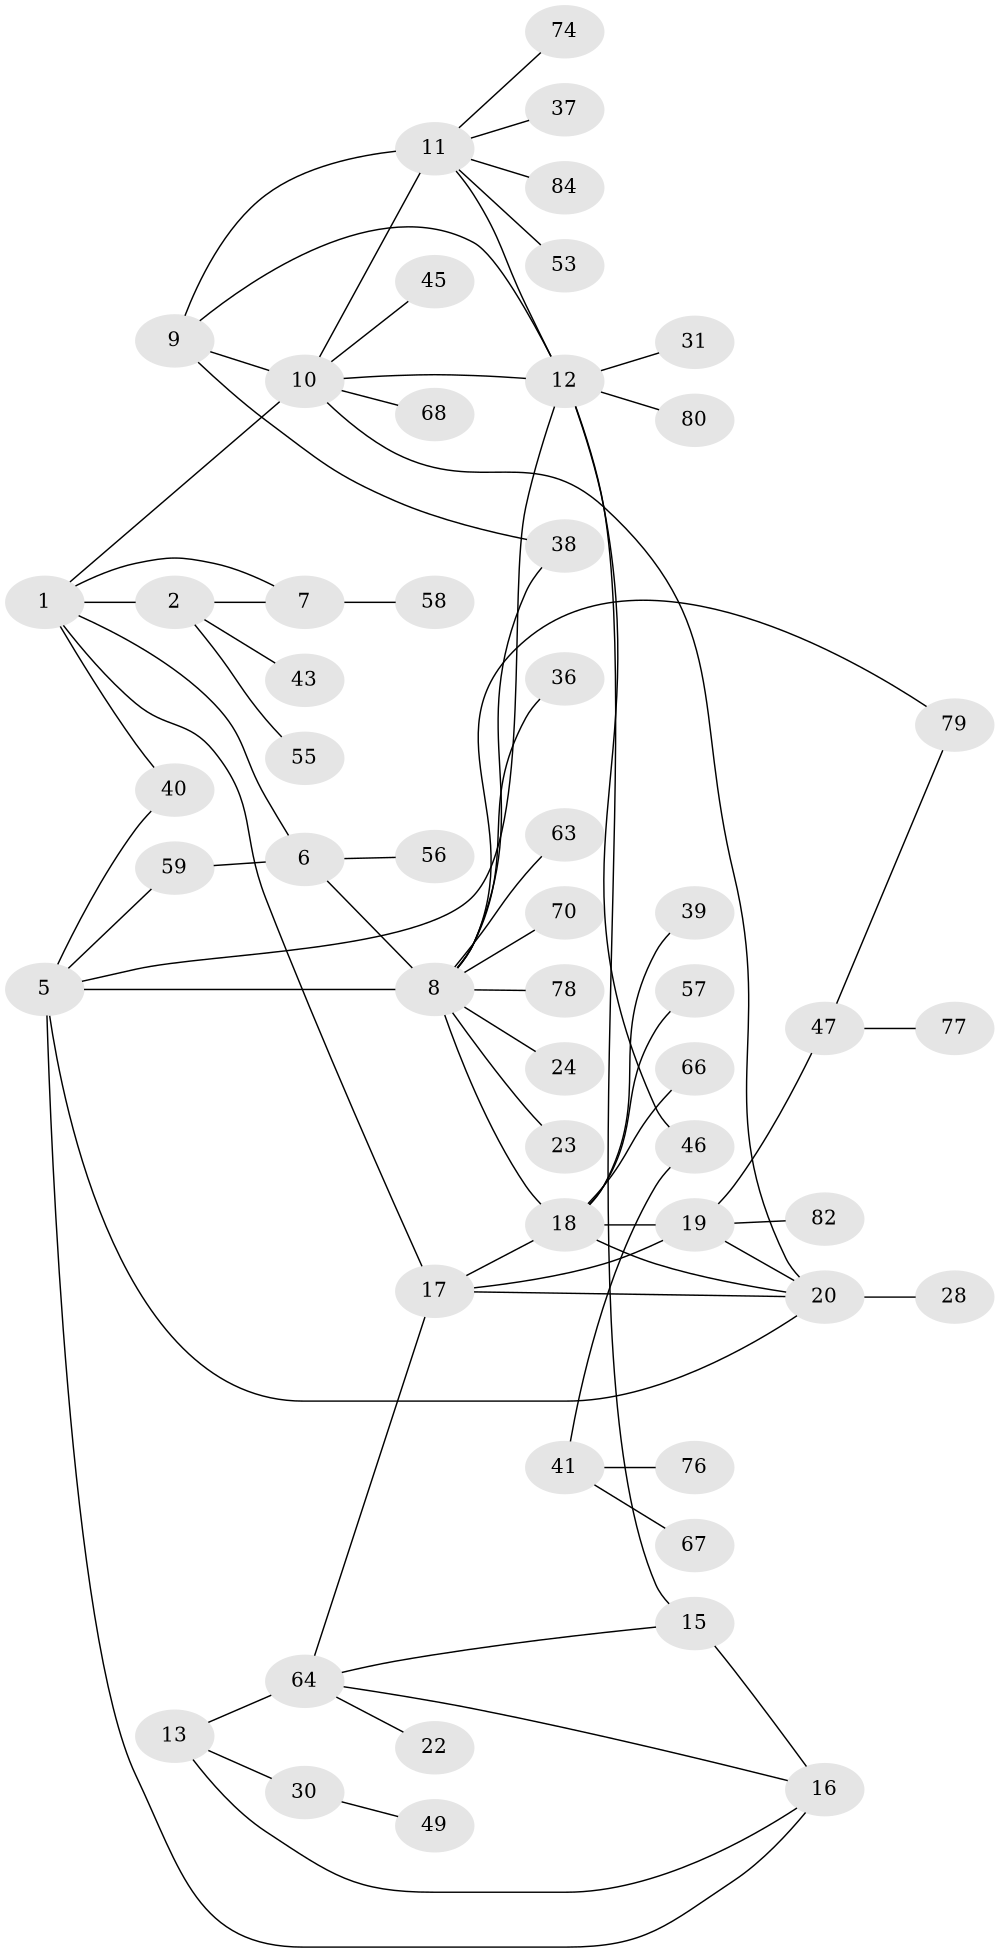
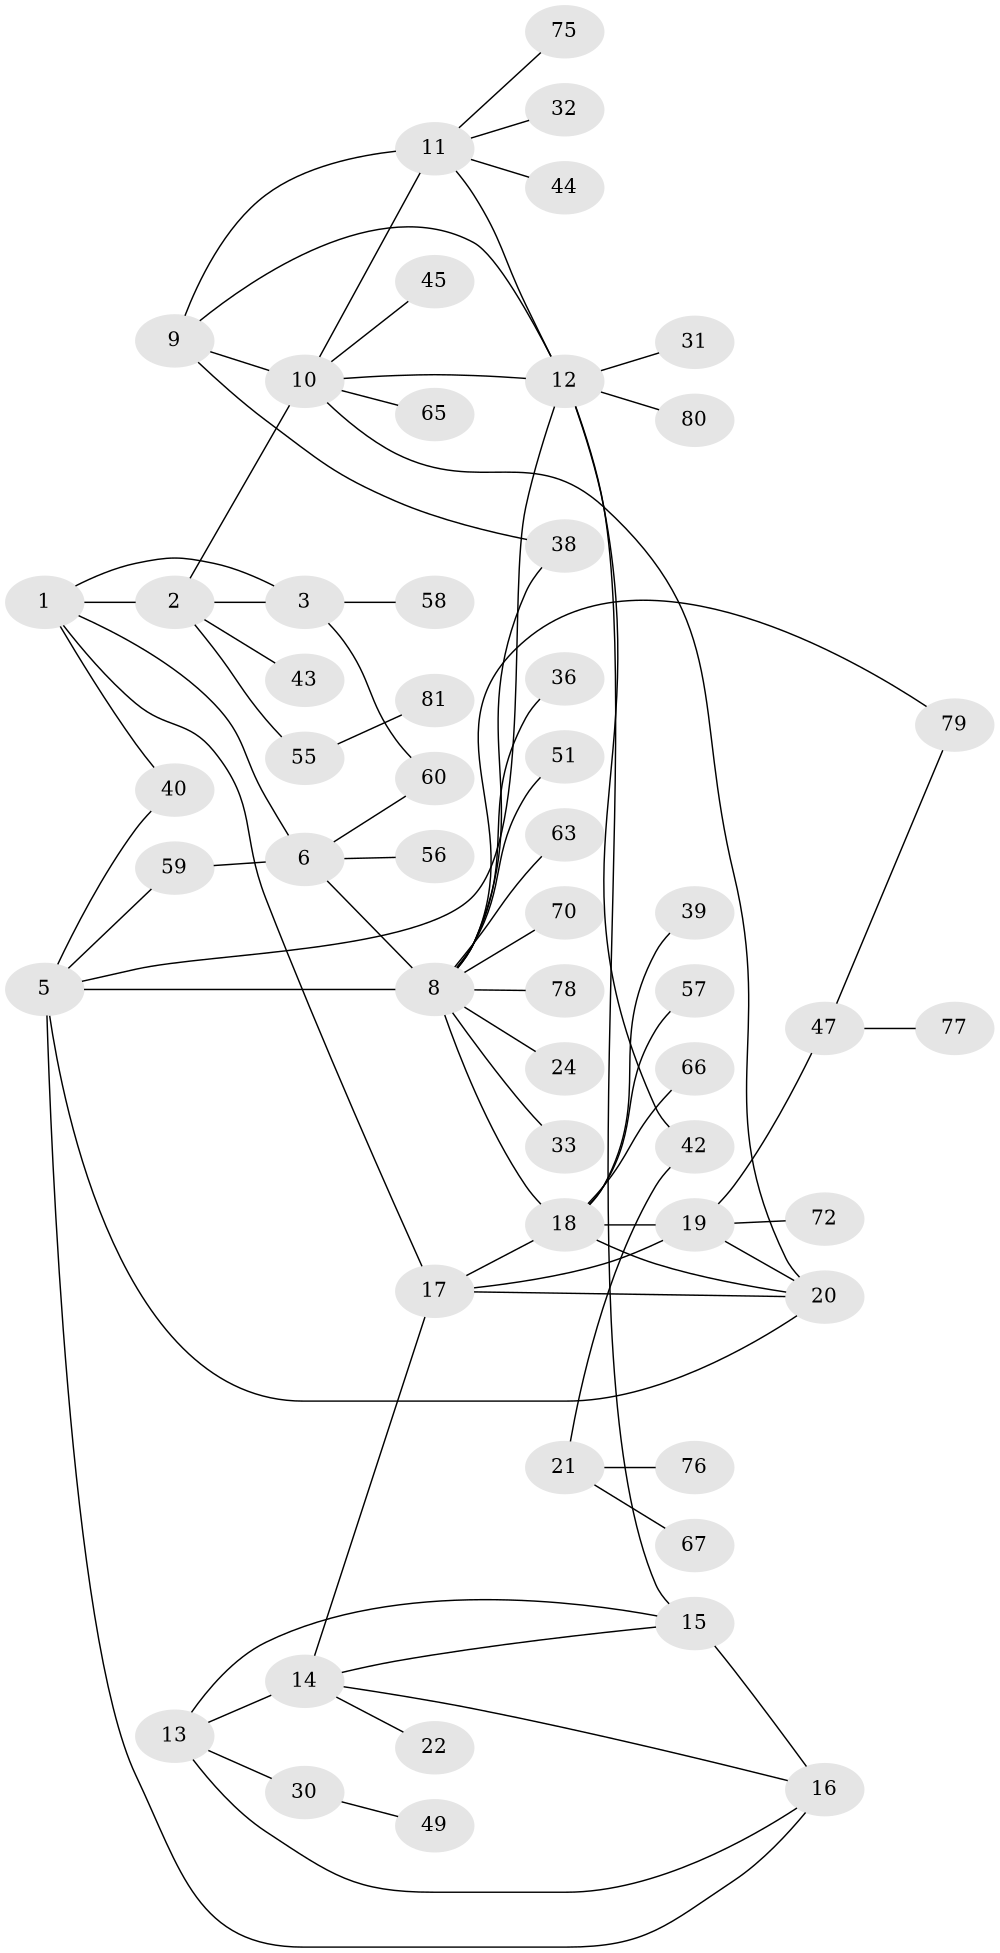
node "74": label "74" -> "75"
node "37": label "37" -> "32"
node "84": label "84" -> "44"
node "53": removed
node "68": label "68" -> "65"
edge "10" -- "1": now "10" -- "2"
node "7": label "7" -> "3"
node "81": added
node "51": added
node "60": added
node "23": label "23" -> "33"
node "46": label "46" -> "42"
node "82": label "82" -> "72"
node "28": removed
node "41": label "41" -> "21"
edge "15" -- "13": added
node "64": label "64" -> "14"
